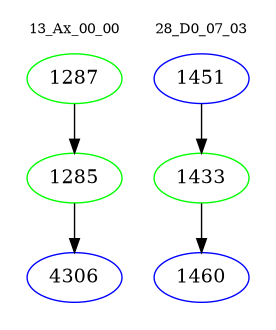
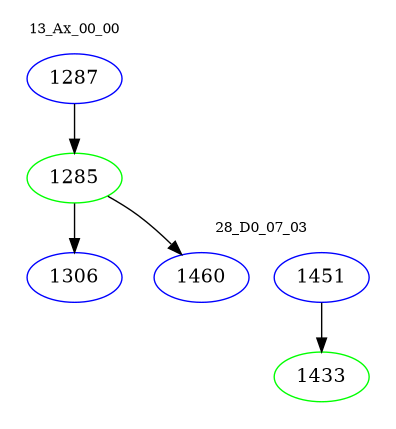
node "1287": color green -> blue
edge "1433" -> "1460": now "1285" -> "1460"
node "4306": label "4306" -> "1306"
